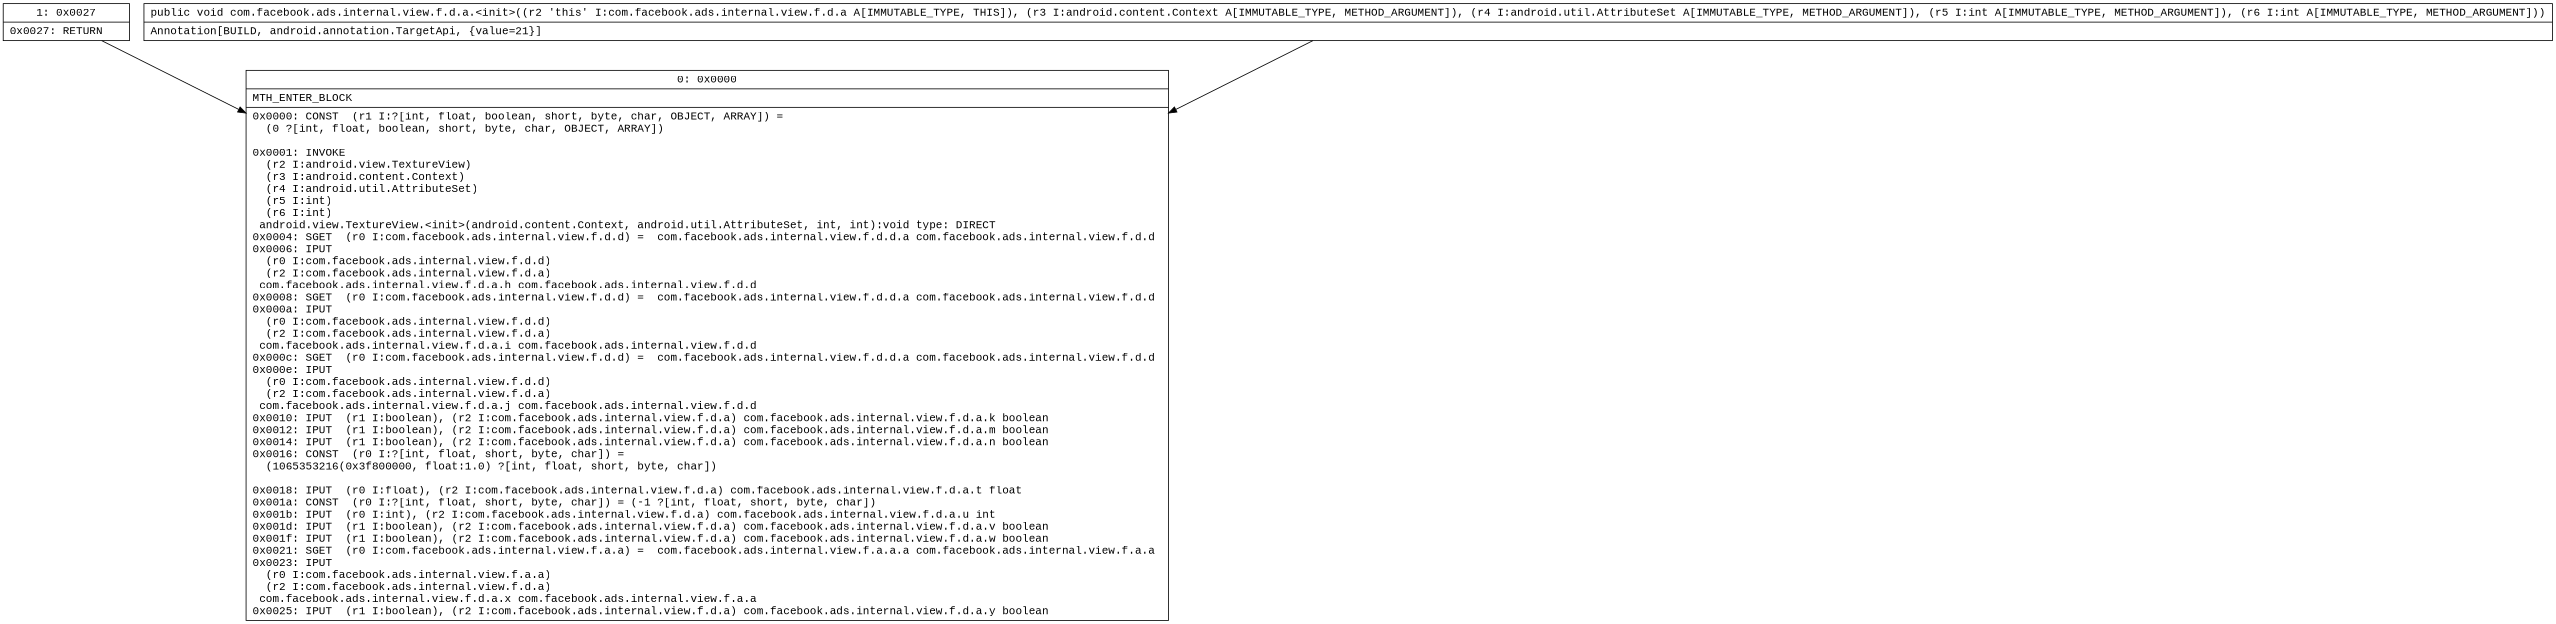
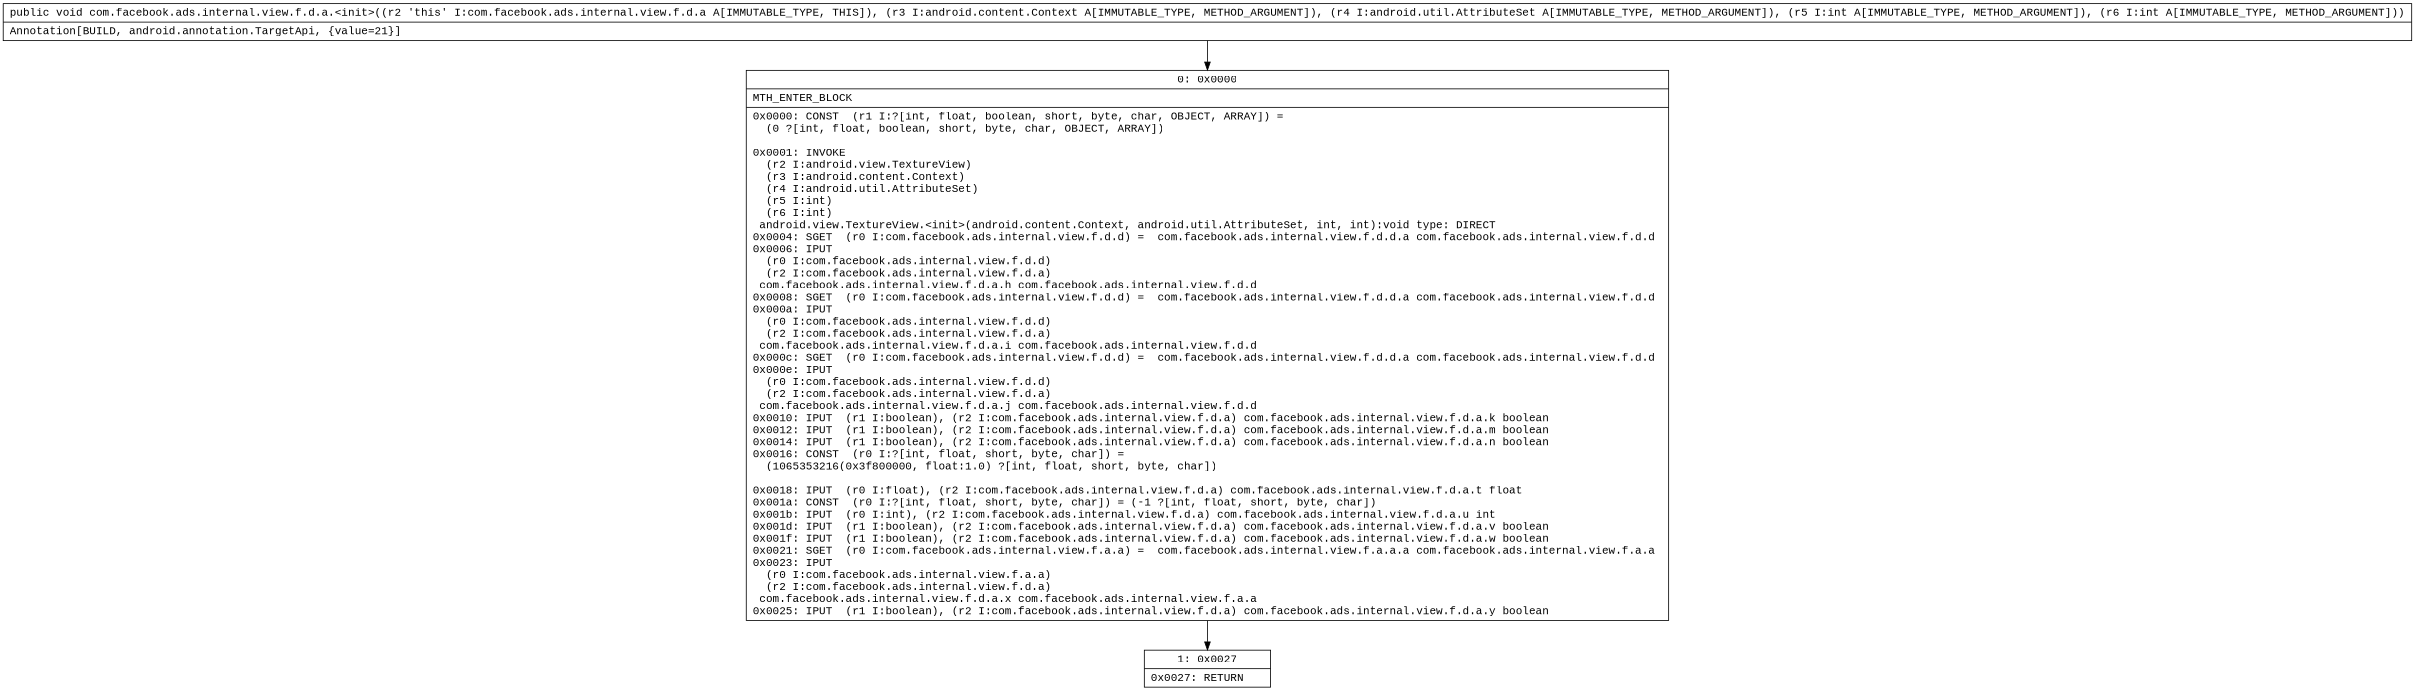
edge "1: 0x0027" -> "0: 0x0000": reversed
